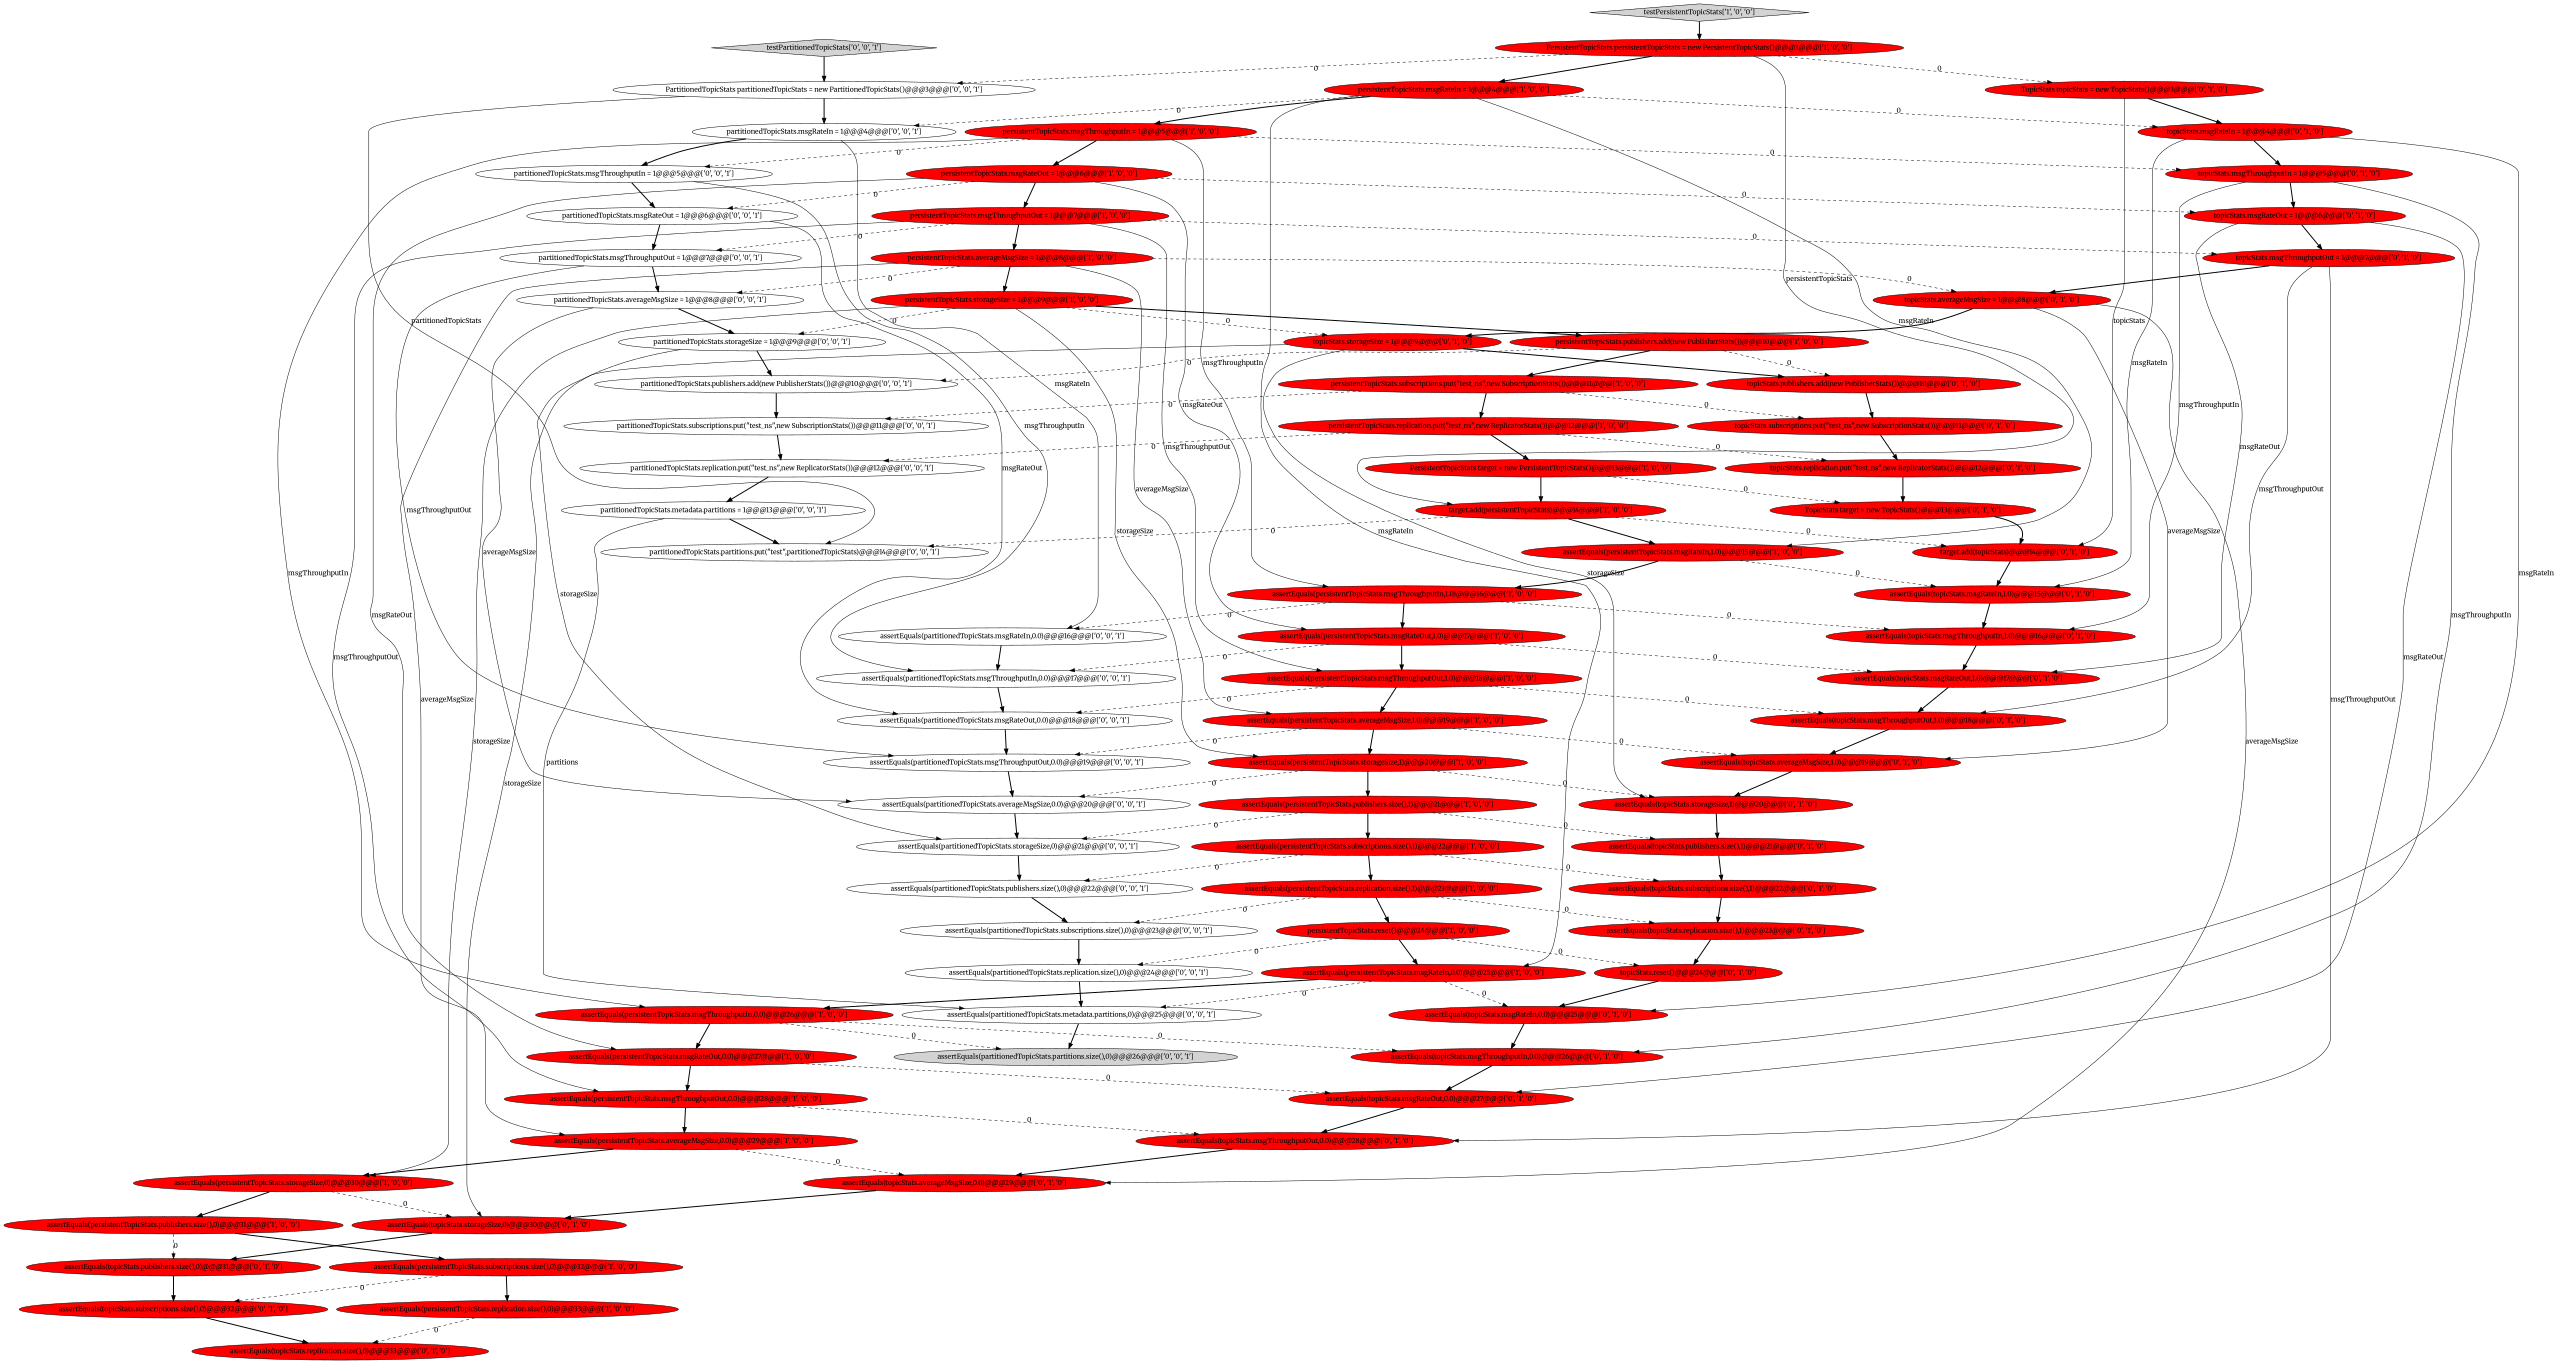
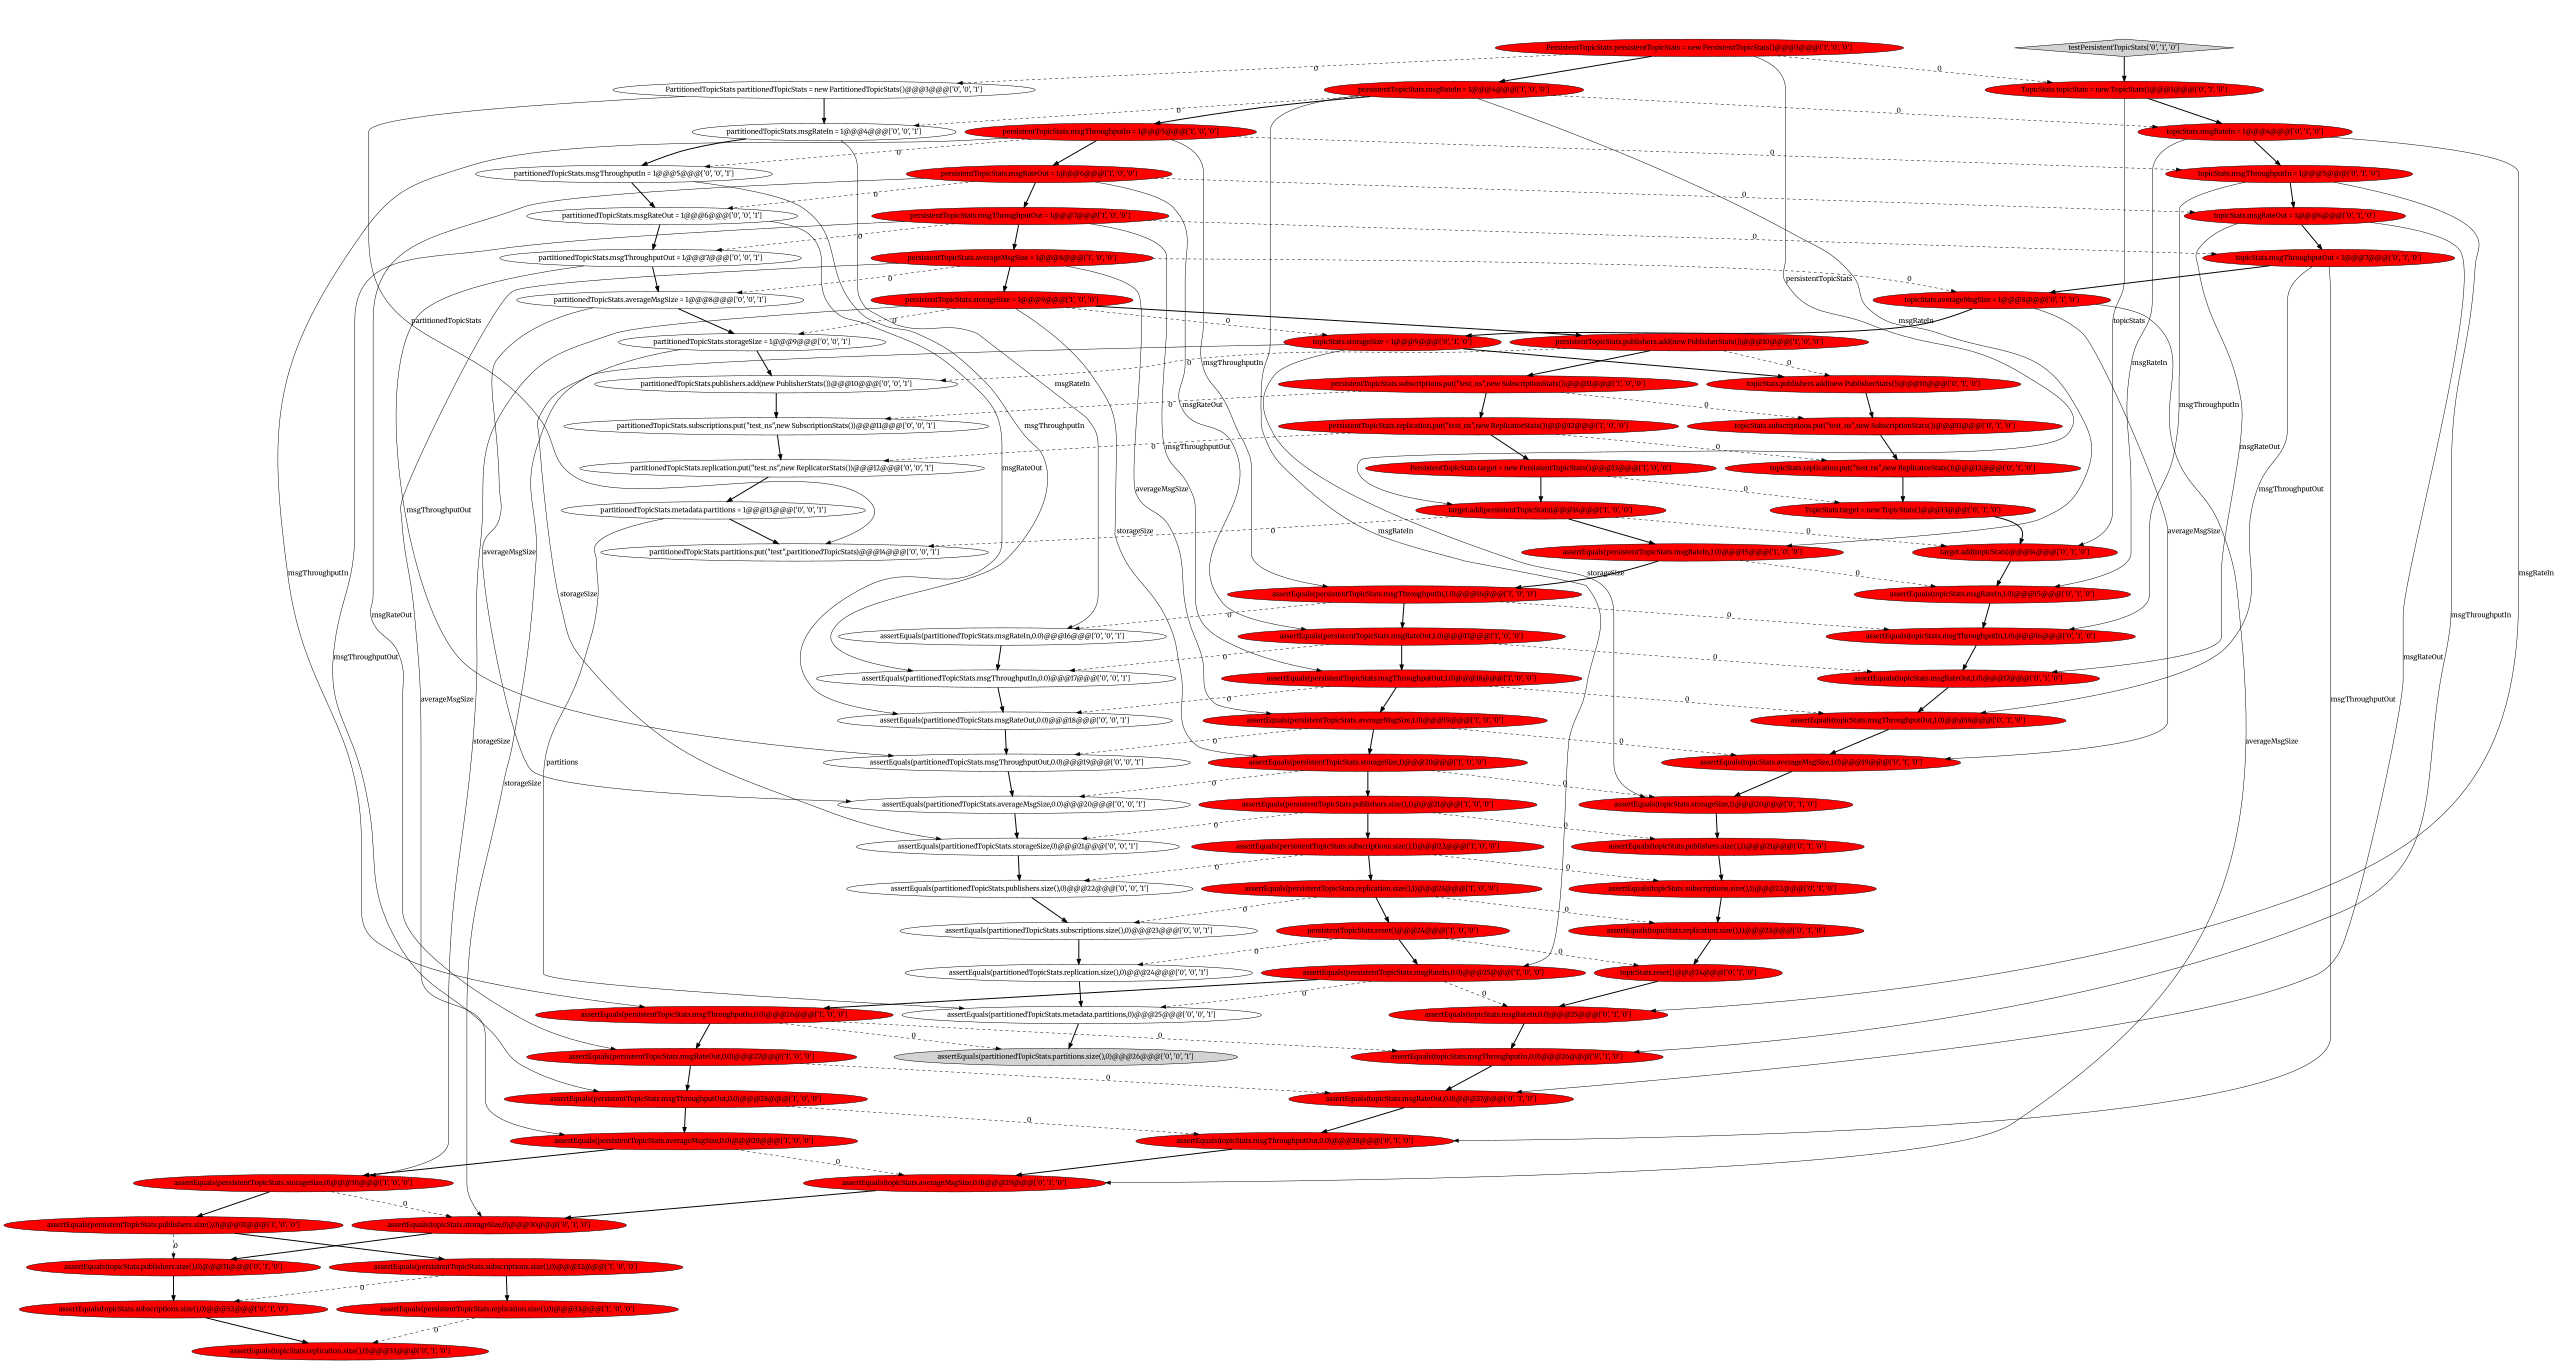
node "testPersistentTopicStats['1', '0', '0']": removed
node "testPartitionedTopicStats['0', '0', '1']": removed
node "testPersistentTopicStats['0', '1', '0']": added
